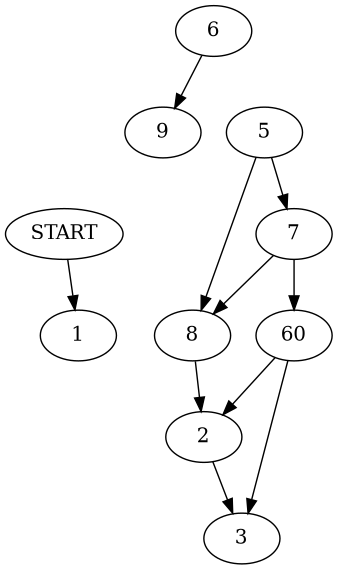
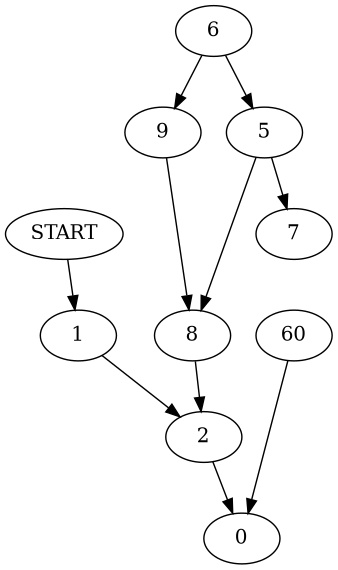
edge "6" -> "5": added
edge "7" -> "60": removed
edge "7" -> "8": now "9" -> "8"
edge "60" -> "2": now "1" -> "2"
node "3": label "3" -> "0"
